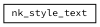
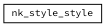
node "nk_style_text": label "nk_style_text" -> "nk_style_style"
